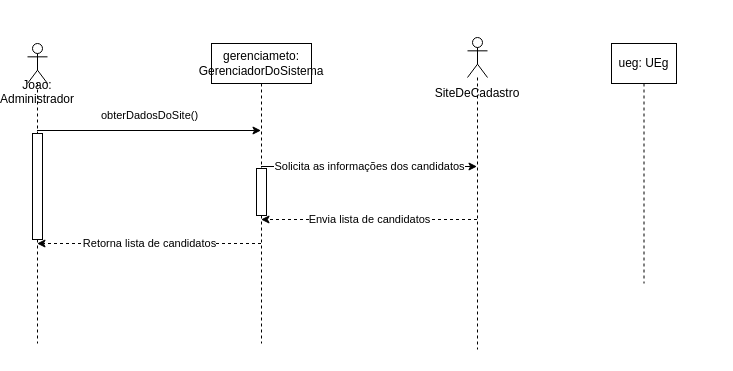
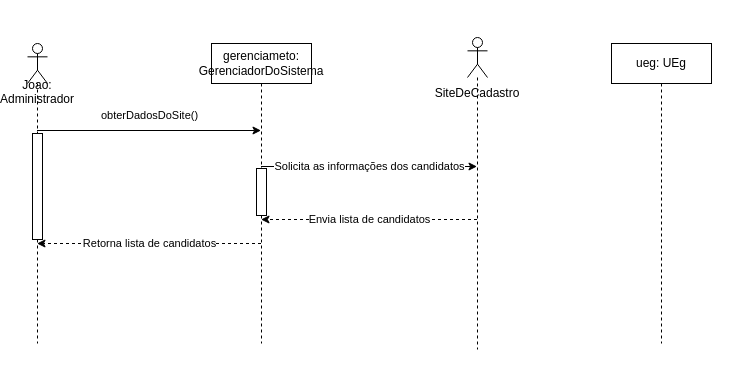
node "ueg: UEg": size 65x240 -> 100x300
